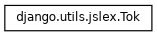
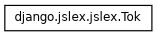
node "django.utils.jslex.Tok": label "django.utils.jslex.Tok" -> "django.jslex.jslex.Tok"
